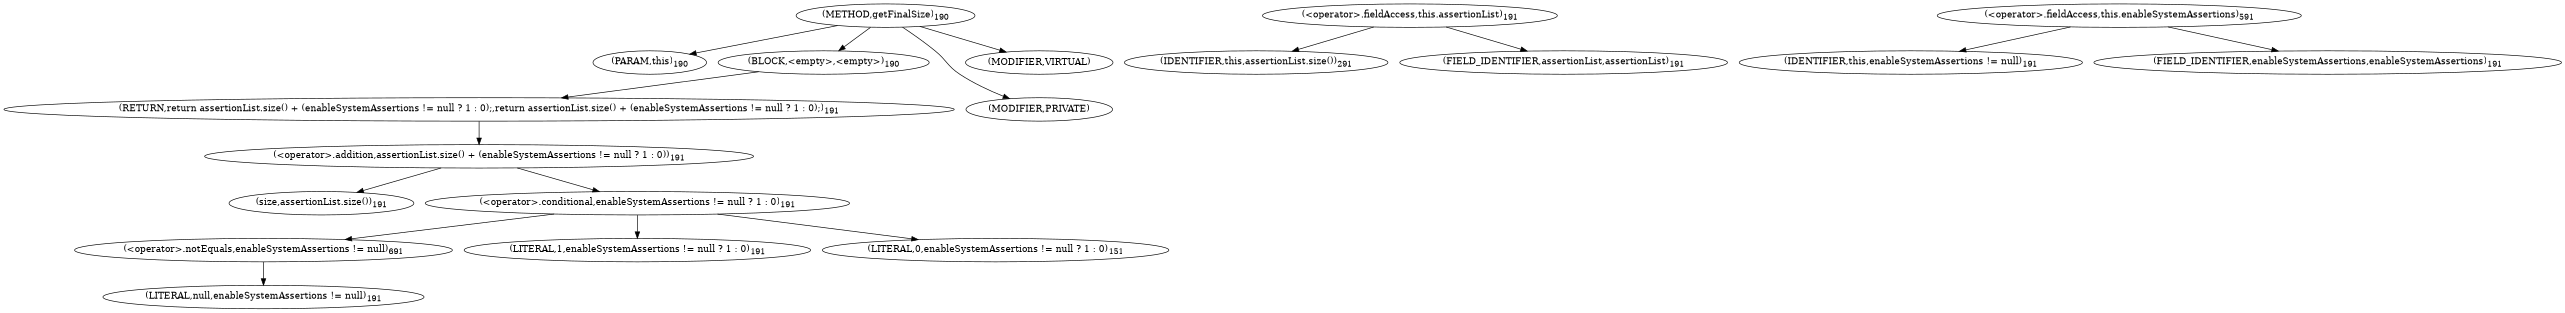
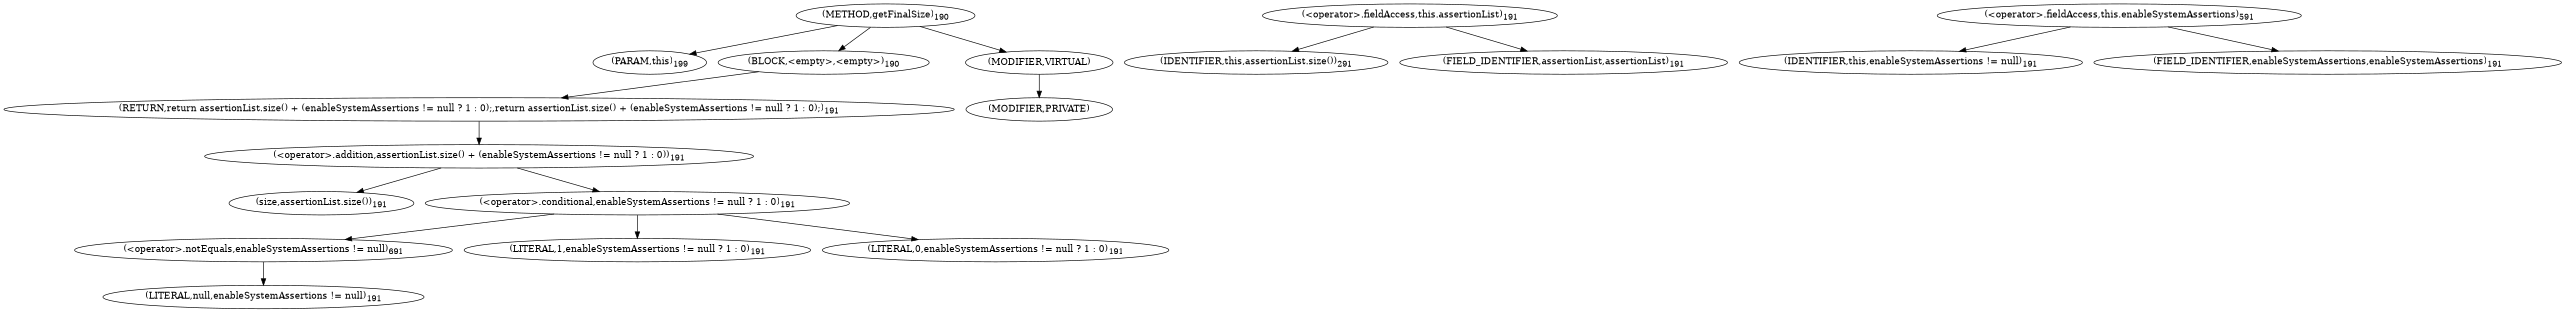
node "(PARAM,this)": text "190" -> "199"
edge "(METHOD,getFinalSize)" -> "(MODIFIER,PRIVATE)": now "(MODIFIER,VIRTUAL)" -> "(MODIFIER,PRIVATE)"
node "(LITERAL,0,enableSystemAssertions != null ? 1 : 0)": text "151" -> "191"
